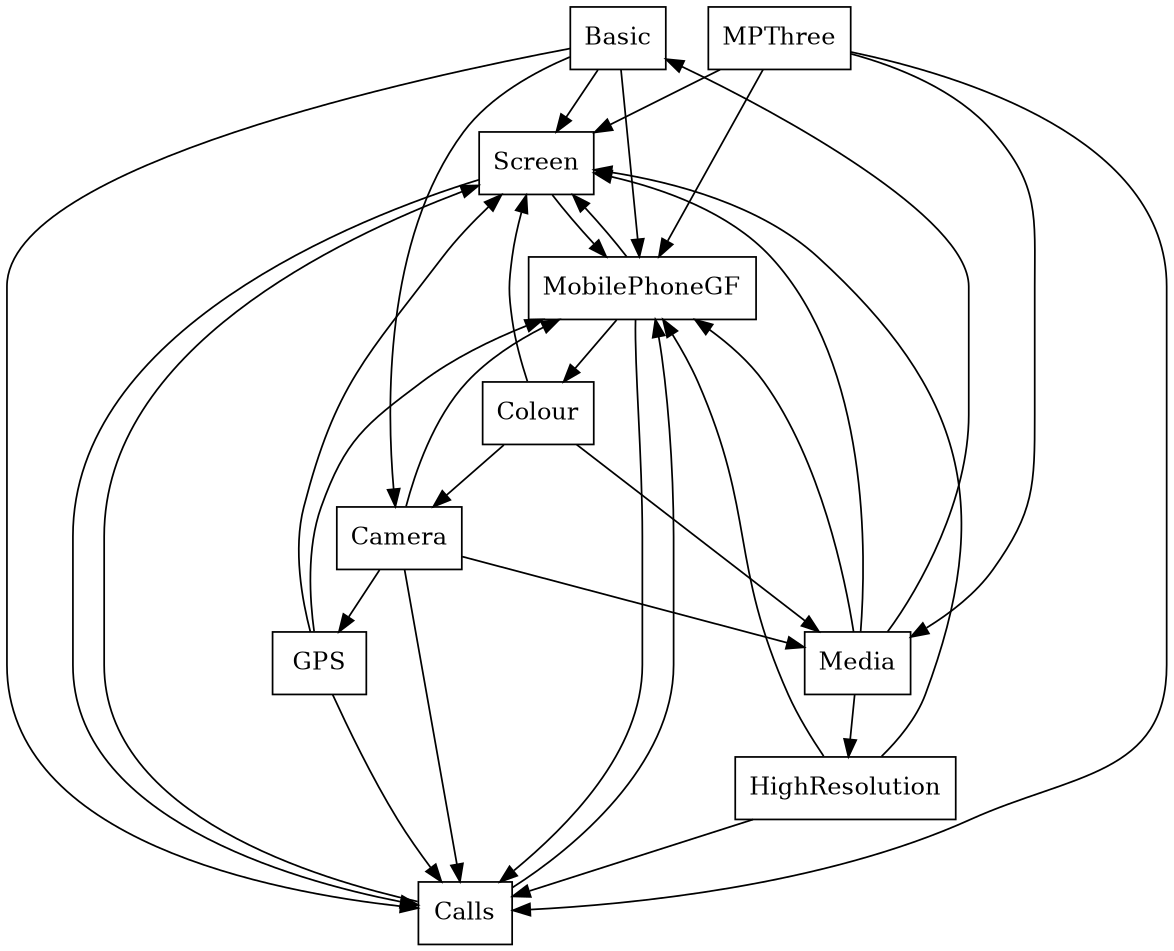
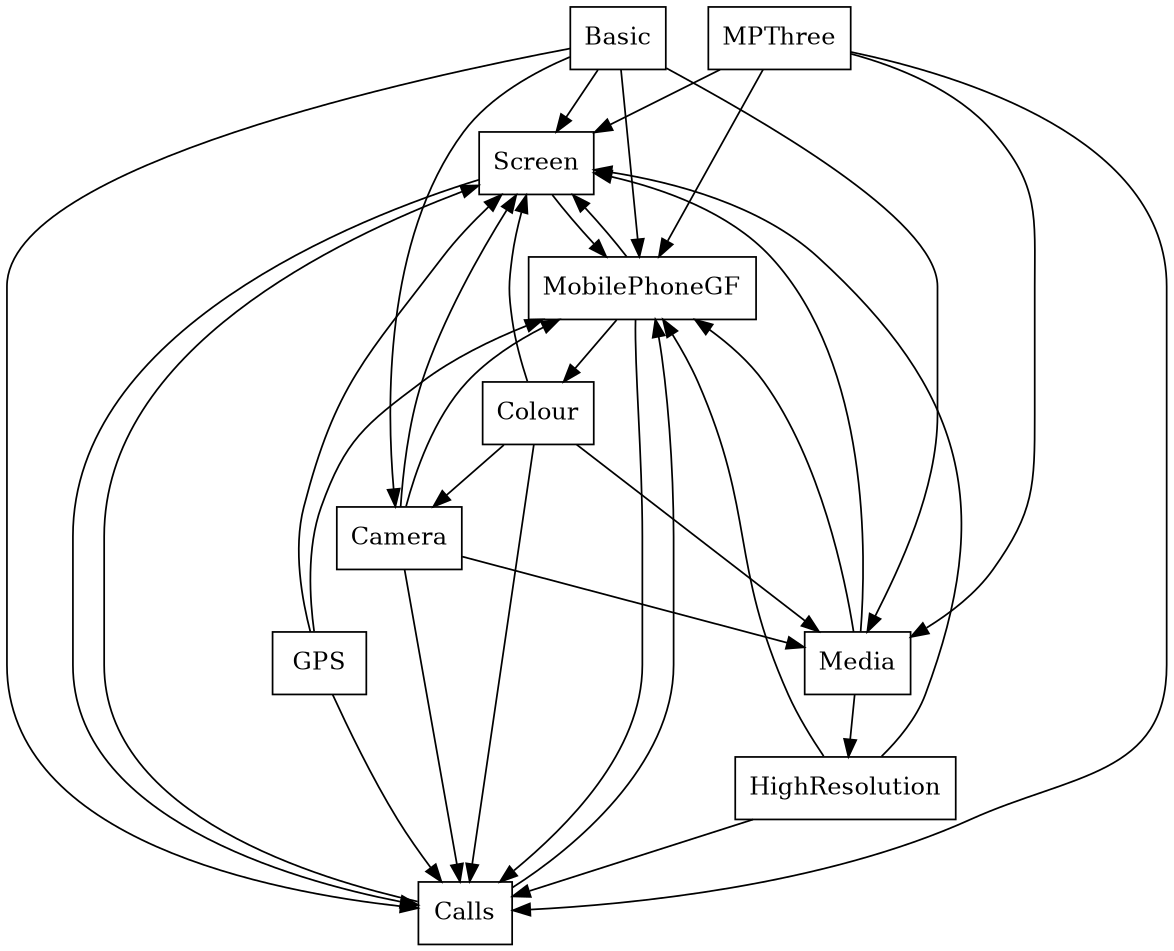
edge "Media" -> "Basic": reversed
edge "Camera" -> "GPS": now "Camera" -> "Screen"
edge "Colour" -> "Calls": added
